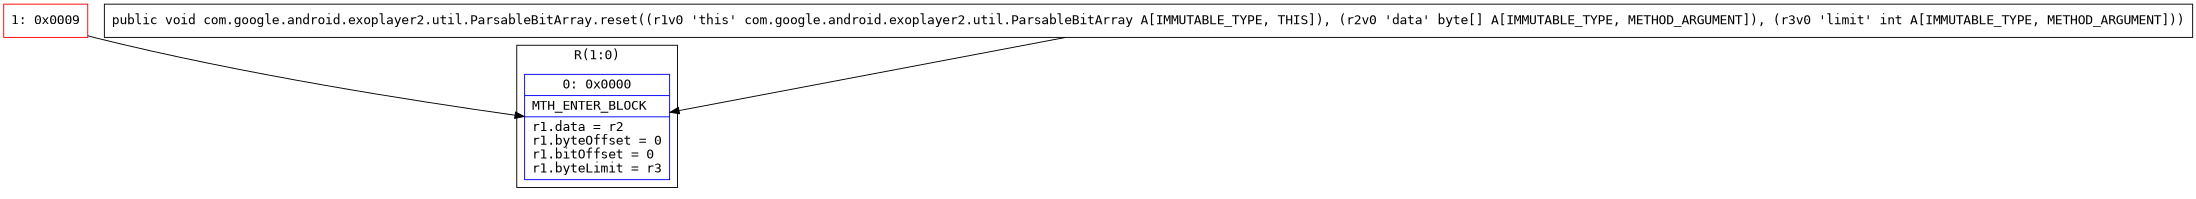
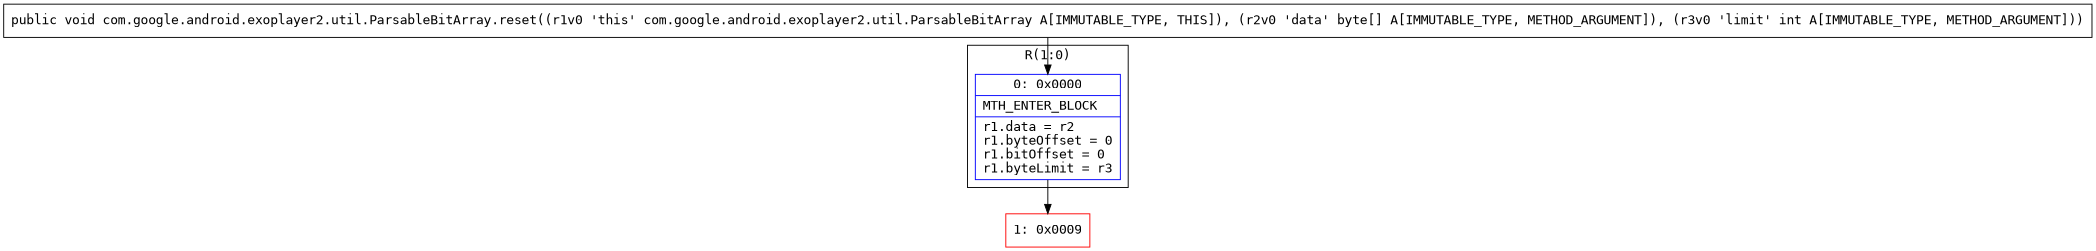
edge "1: 0x0009" -> "0: 0x0000": reversed
